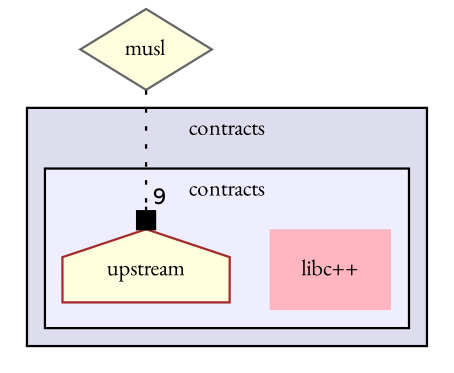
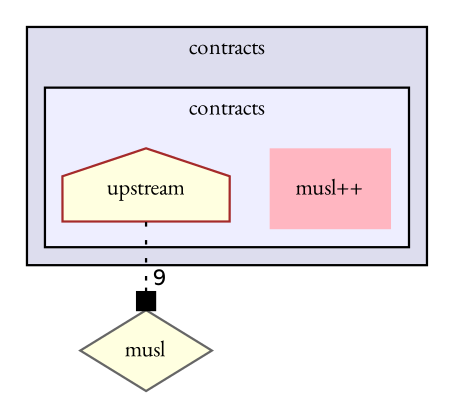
edge "musl" -> "upstream": reversed
node "libc++": label "libc++" -> "musl++"
